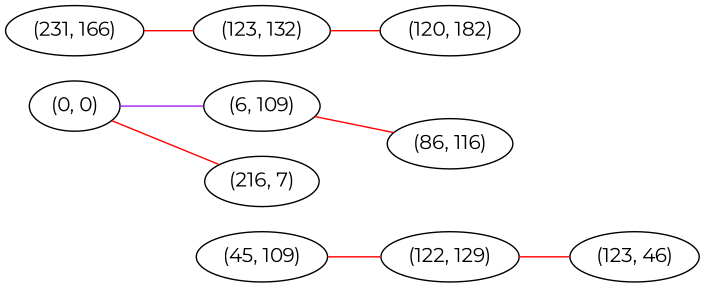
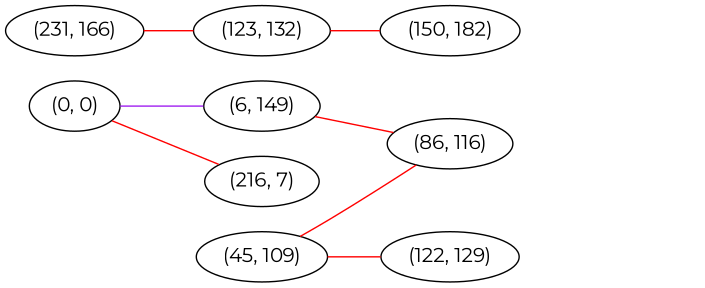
node "(120, 182)": label "(120, 182)" -> "(150, 182)"
node "(6, 109)": label "(6, 109)" -> "(6, 149)"
edge "(86, 116)" -- "(45, 109)": added
node "(123, 46)": removed
